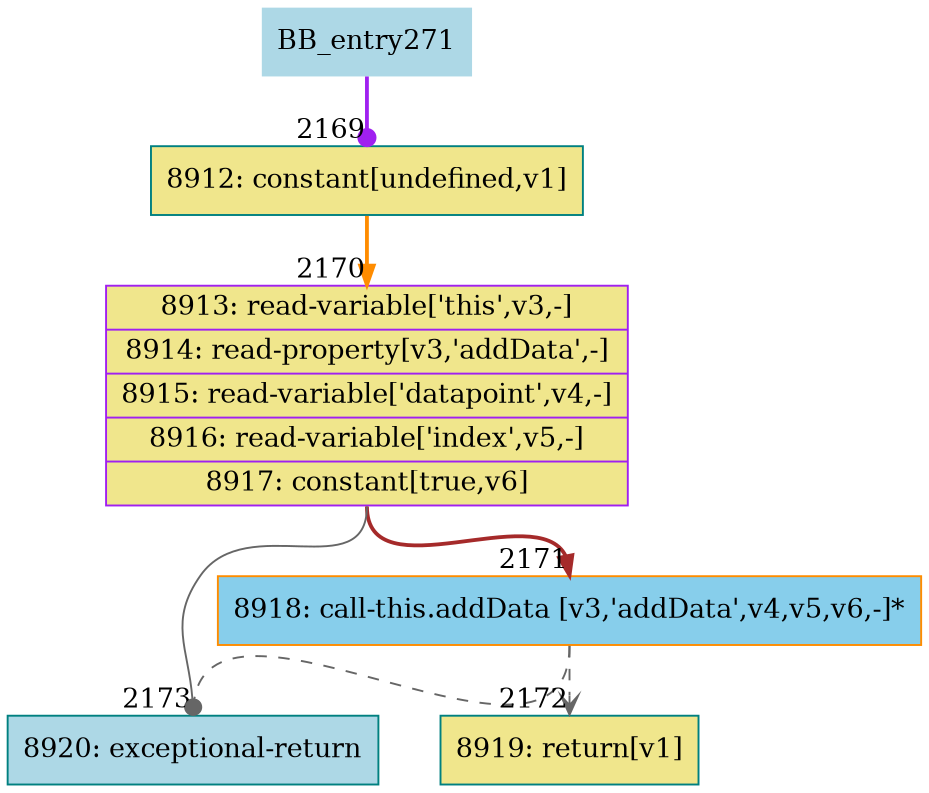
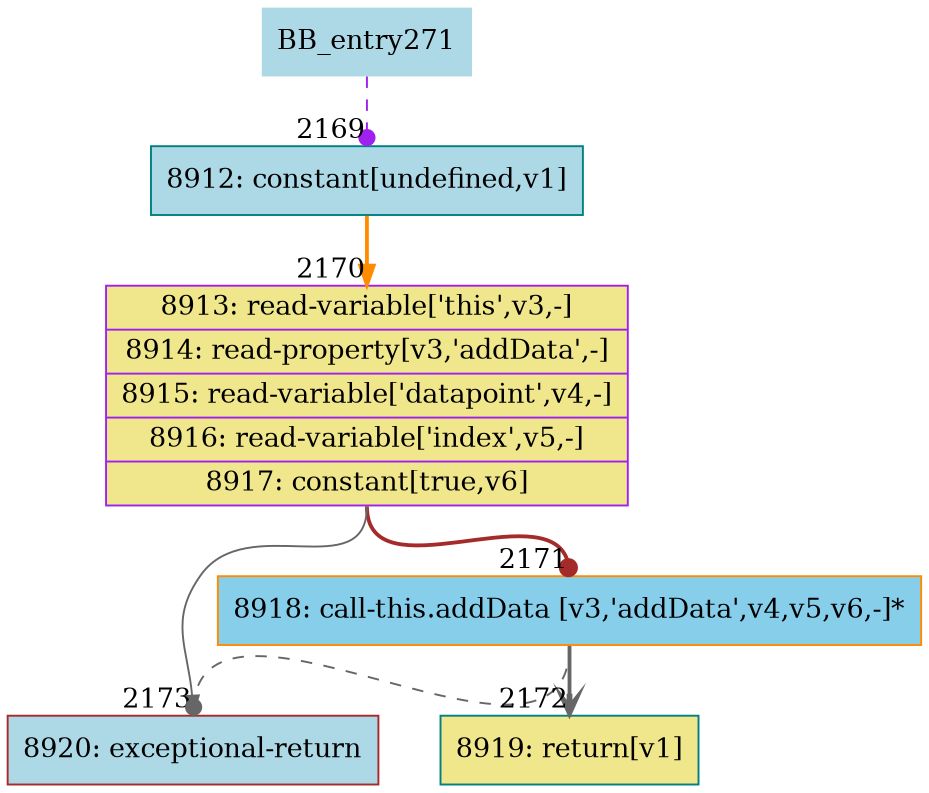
edge "BB_entry271" -> "8912: constant[undefined,v1]": style bold -> dashed
node "8912: constant[undefined,v1]": fillcolor khaki -> lightblue
edge "8913: read-variable['this',v3,-]" -> "8918: call-this.addData [v3,'addData',v4,v5,v6,-]*": arrowhead normal -> dot
edge "8913: read-variable['this',v3,-]" -> "8920: exceptional-return": arrowhead dot -> normal
edge "8918: call-this.addData [v3,'addData',v4,v5,v6,-]*" -> "8919: return[v1]": style dashed -> bold
node "8920: exceptional-return": color teal -> brown
